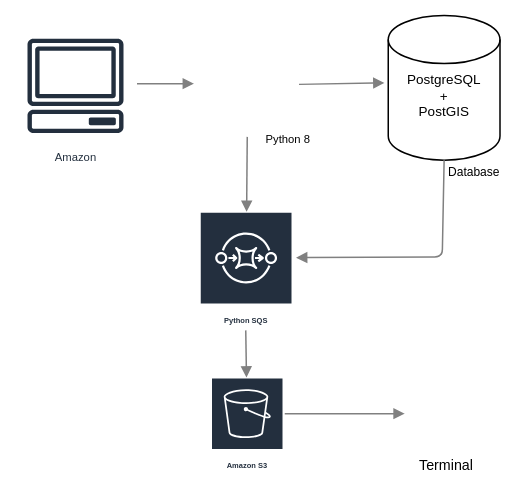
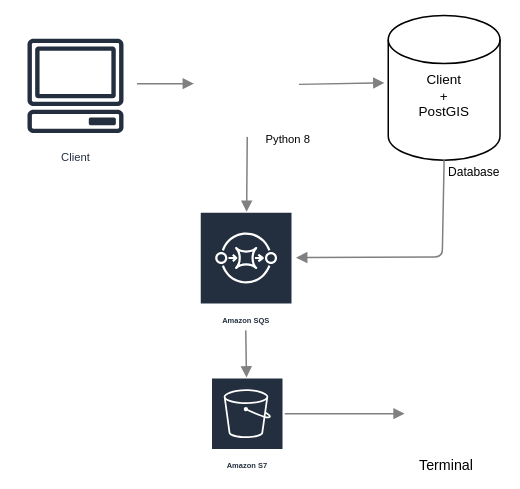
node "PostgreSQL + PostGIS": label "PostgreSQL + PostGIS" -> "Client + PostGIS"
node "Amazon": label "Amazon" -> "Client"
node "Python SQS": label "Python SQS" -> "Amazon SQS"
node "Amazon S3": label "Amazon S3" -> "Amazon S7"
